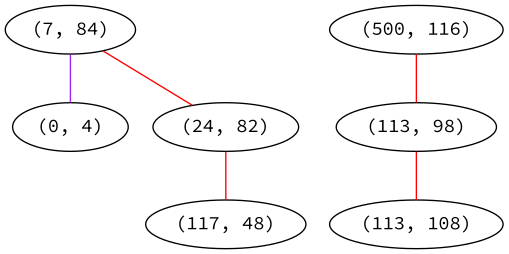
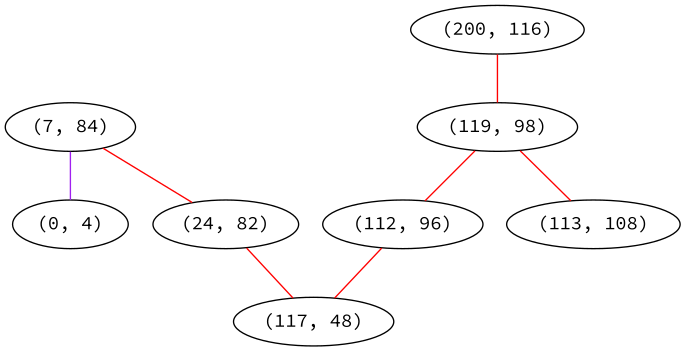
node "(500, 116)": label "(500, 116)" -> "(200, 116)"
node "(113, 98)": label "(113, 98)" -> "(119, 98)"
node "(112, 96)": added
